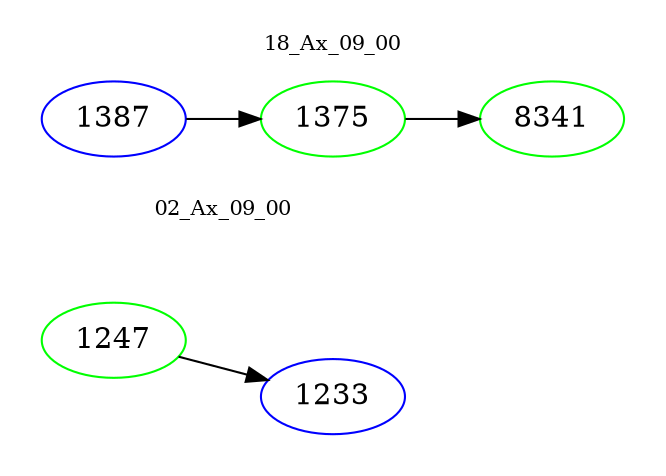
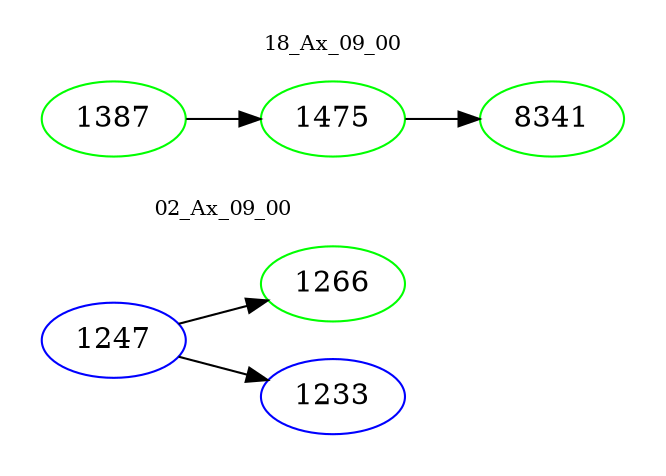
node "1387": color blue -> green
node "1375": label "1375" -> "1475"
node "1266": added
node "1247": color green -> blue
